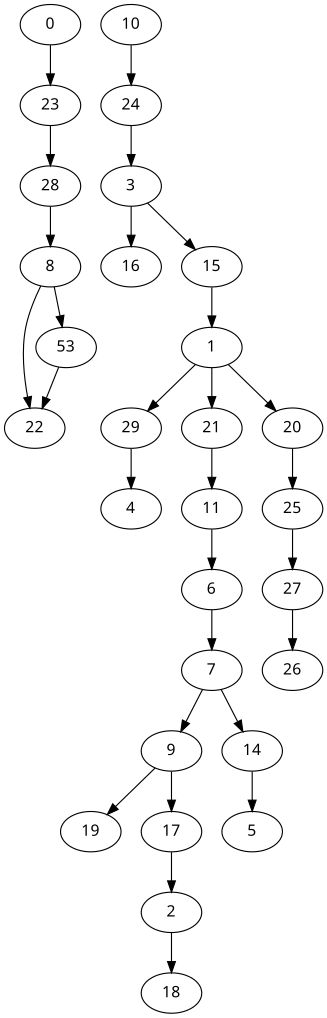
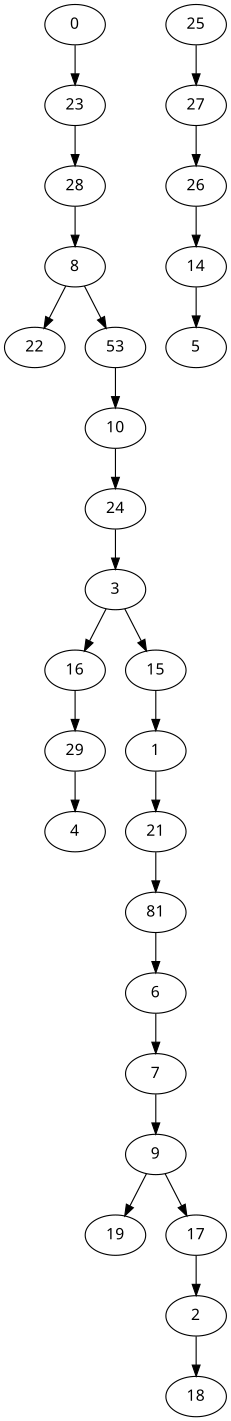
edge "53" -> "22": now "53" -> "10"
edge "1" -> "29": now "16" -> "29"
node "20": removed
node "11": label "11" -> "81"
edge "7" -> "14": now "26" -> "14"
